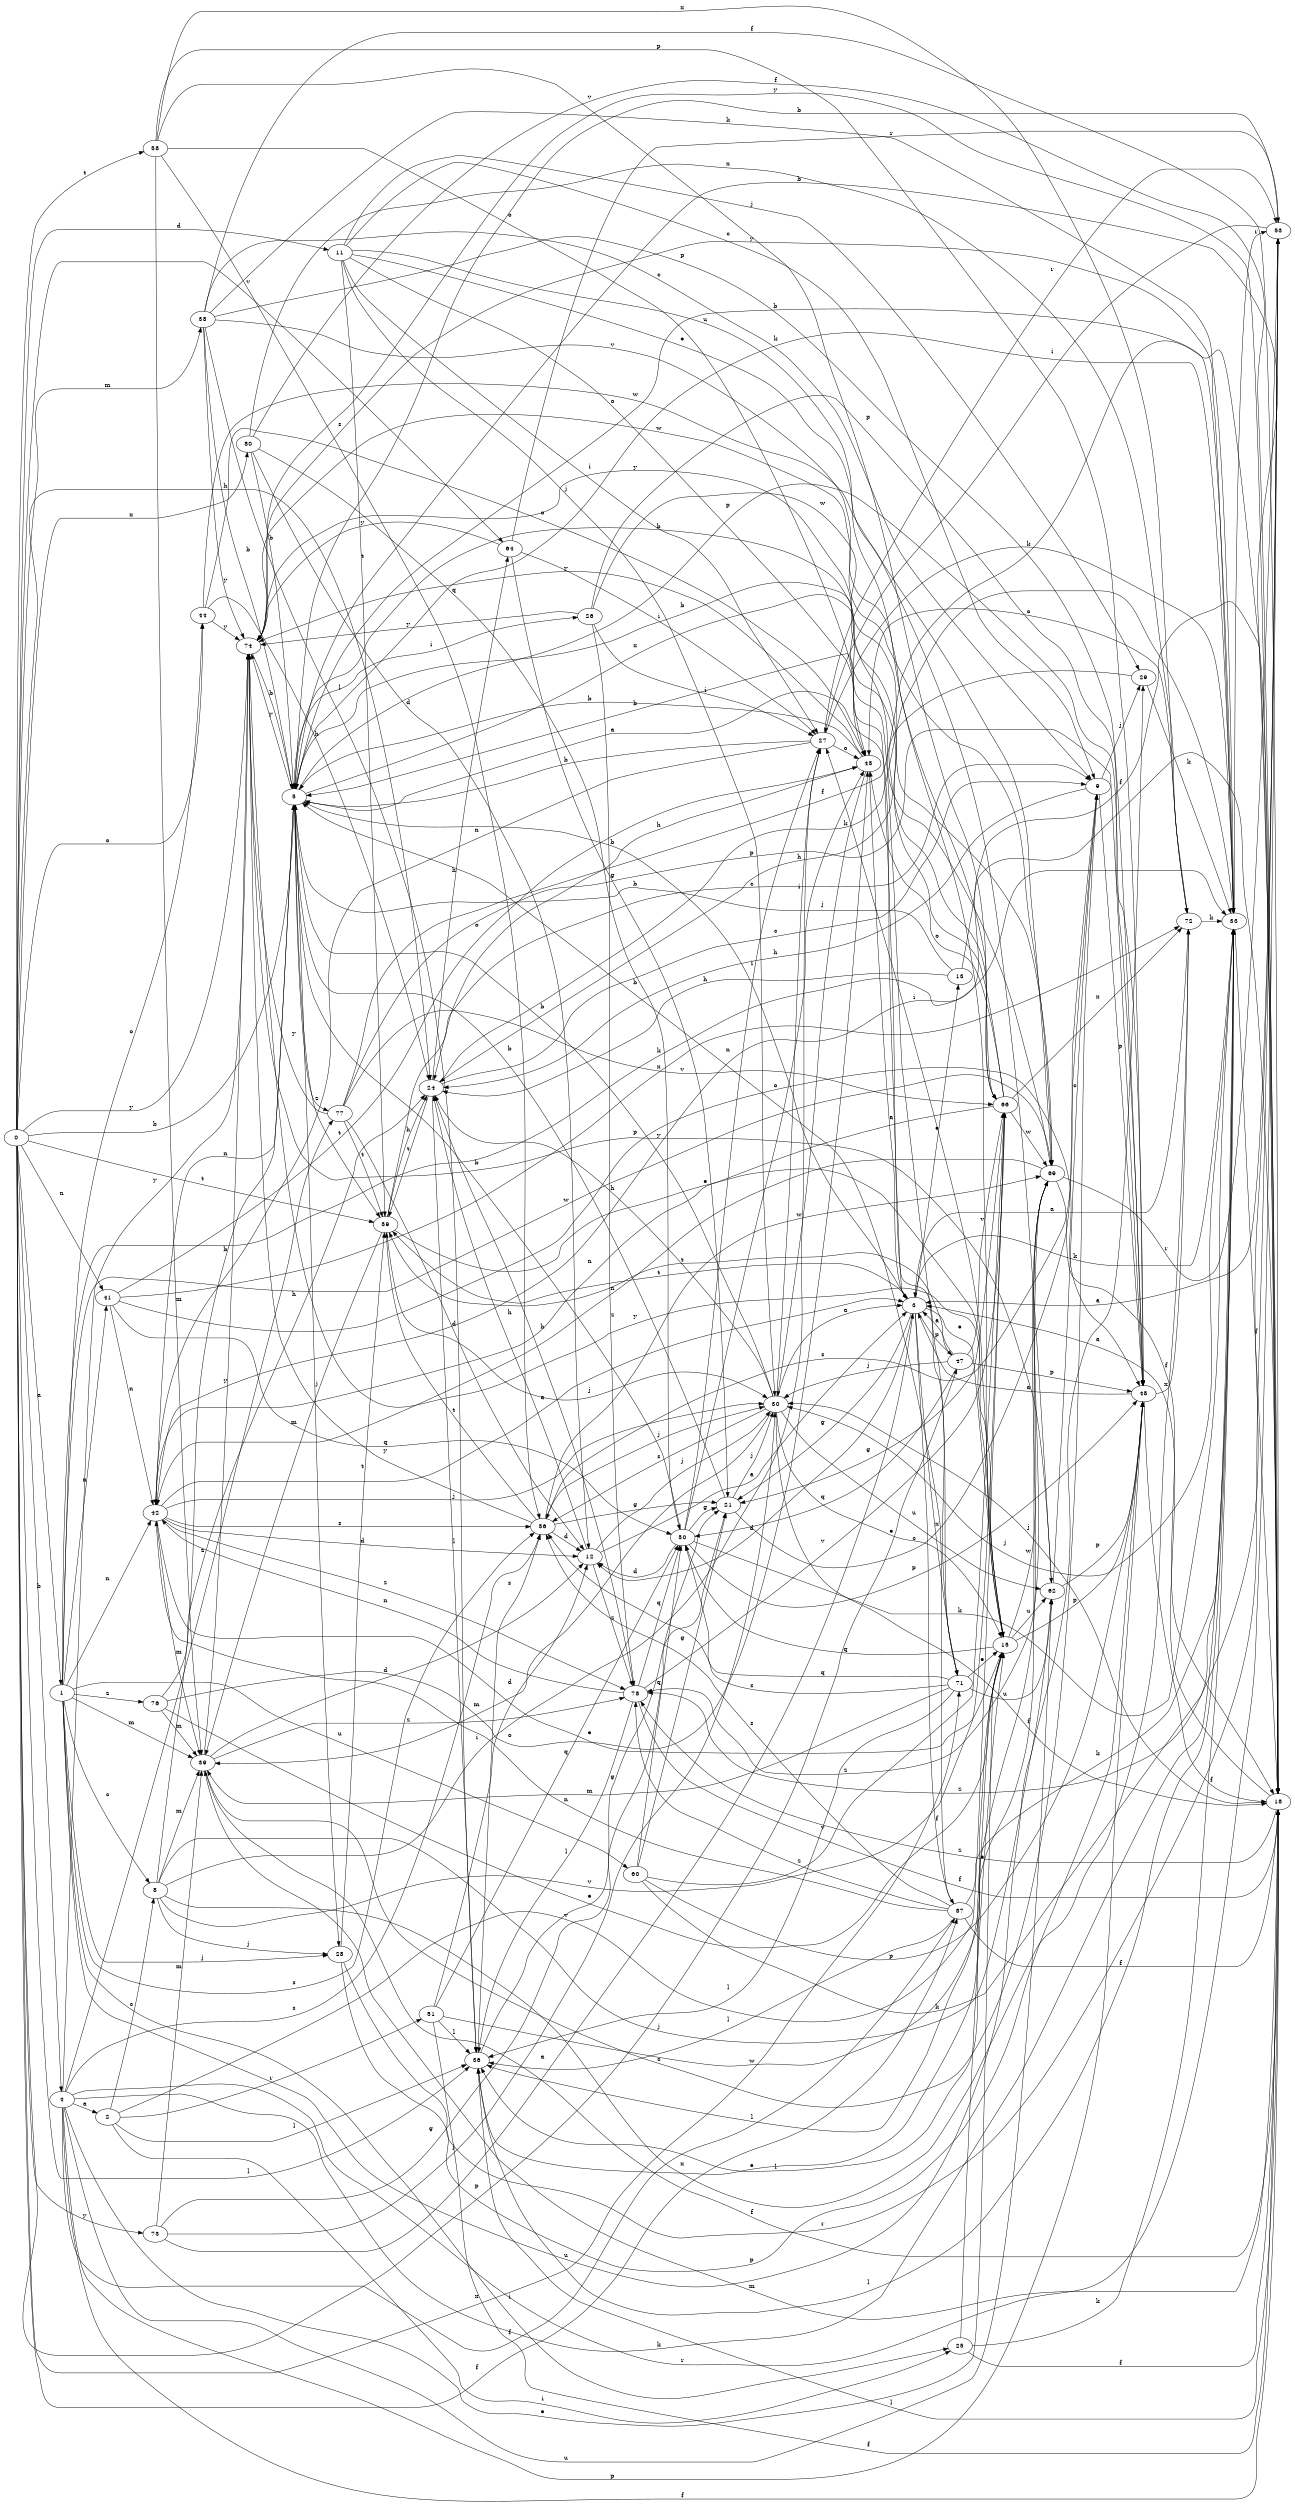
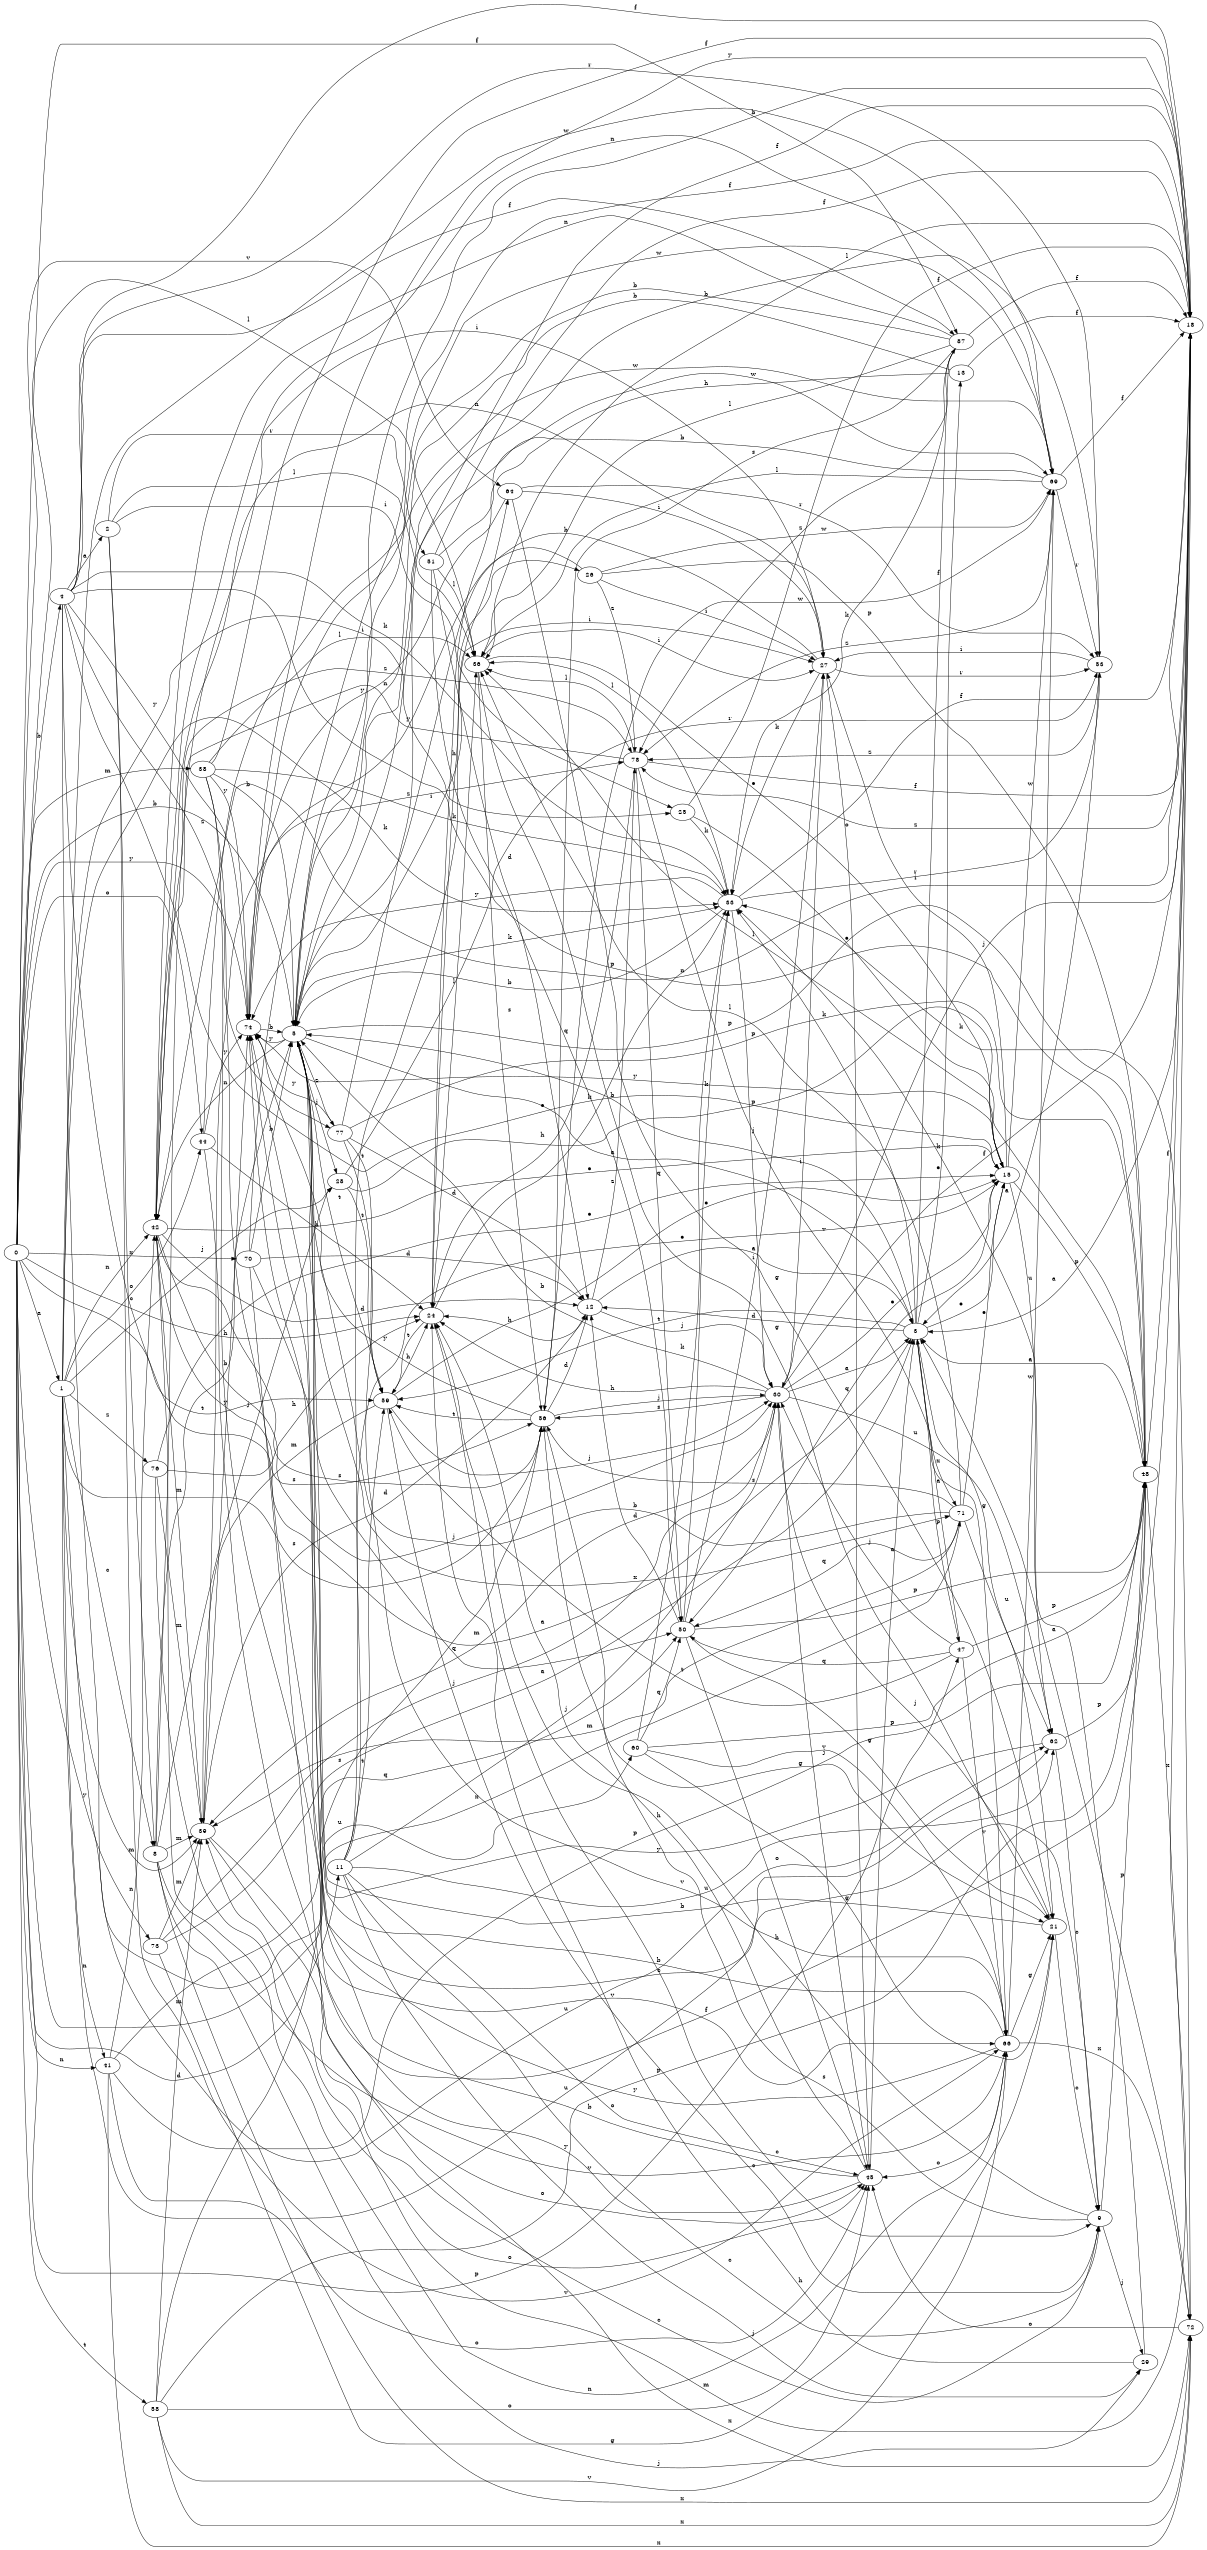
node "80": label "80" -> "70"
edge "38" -> "48": removed, label "p"
edge "36" -> "27": added, label "i"
edge "50" -> "5": removed, label "b"
